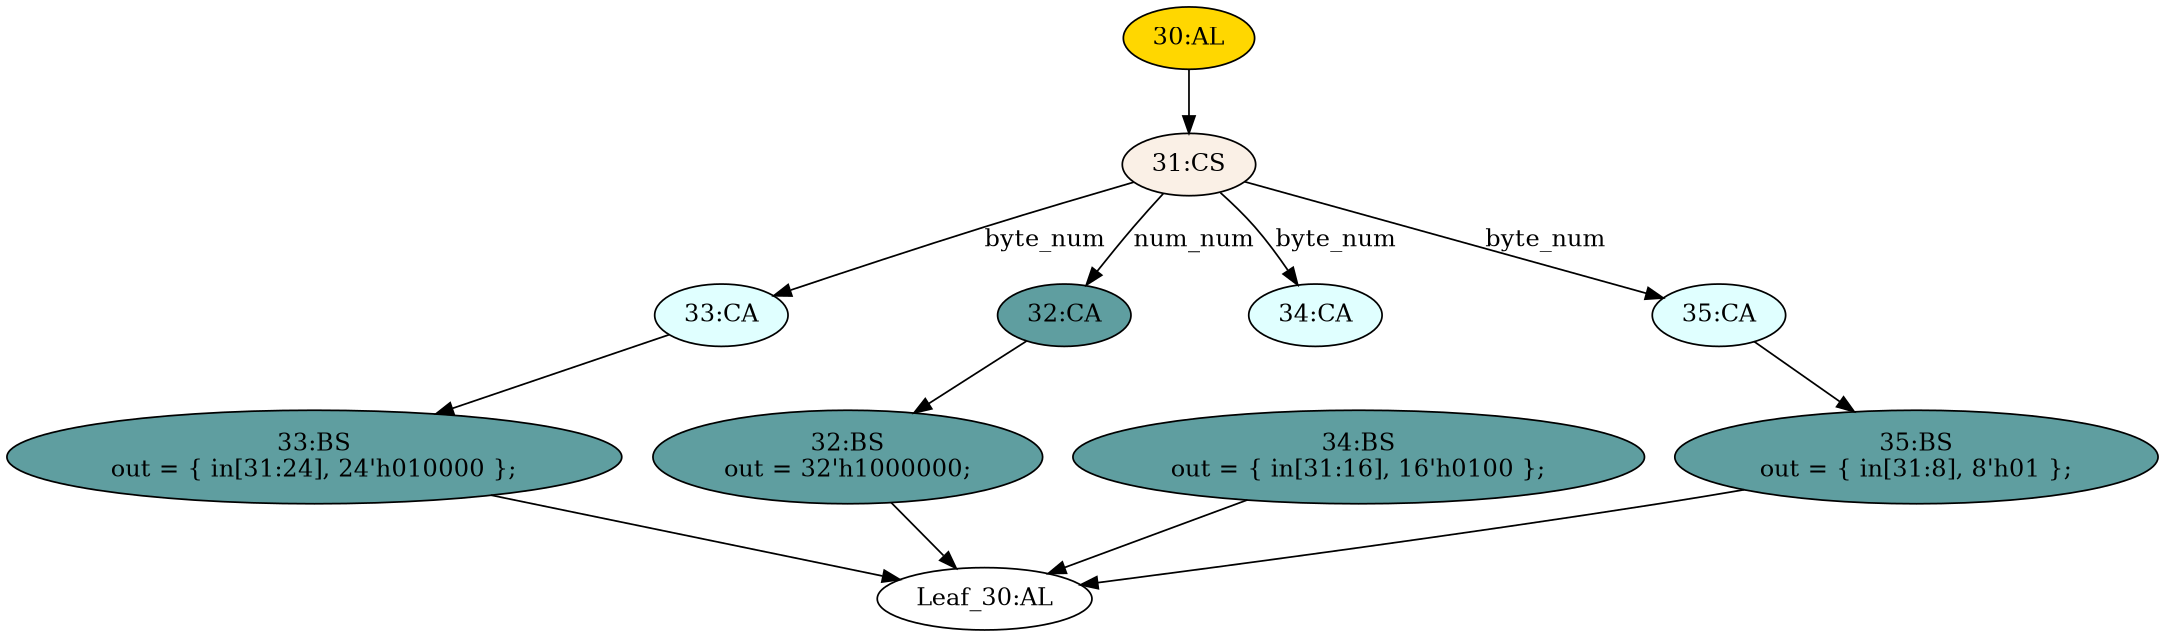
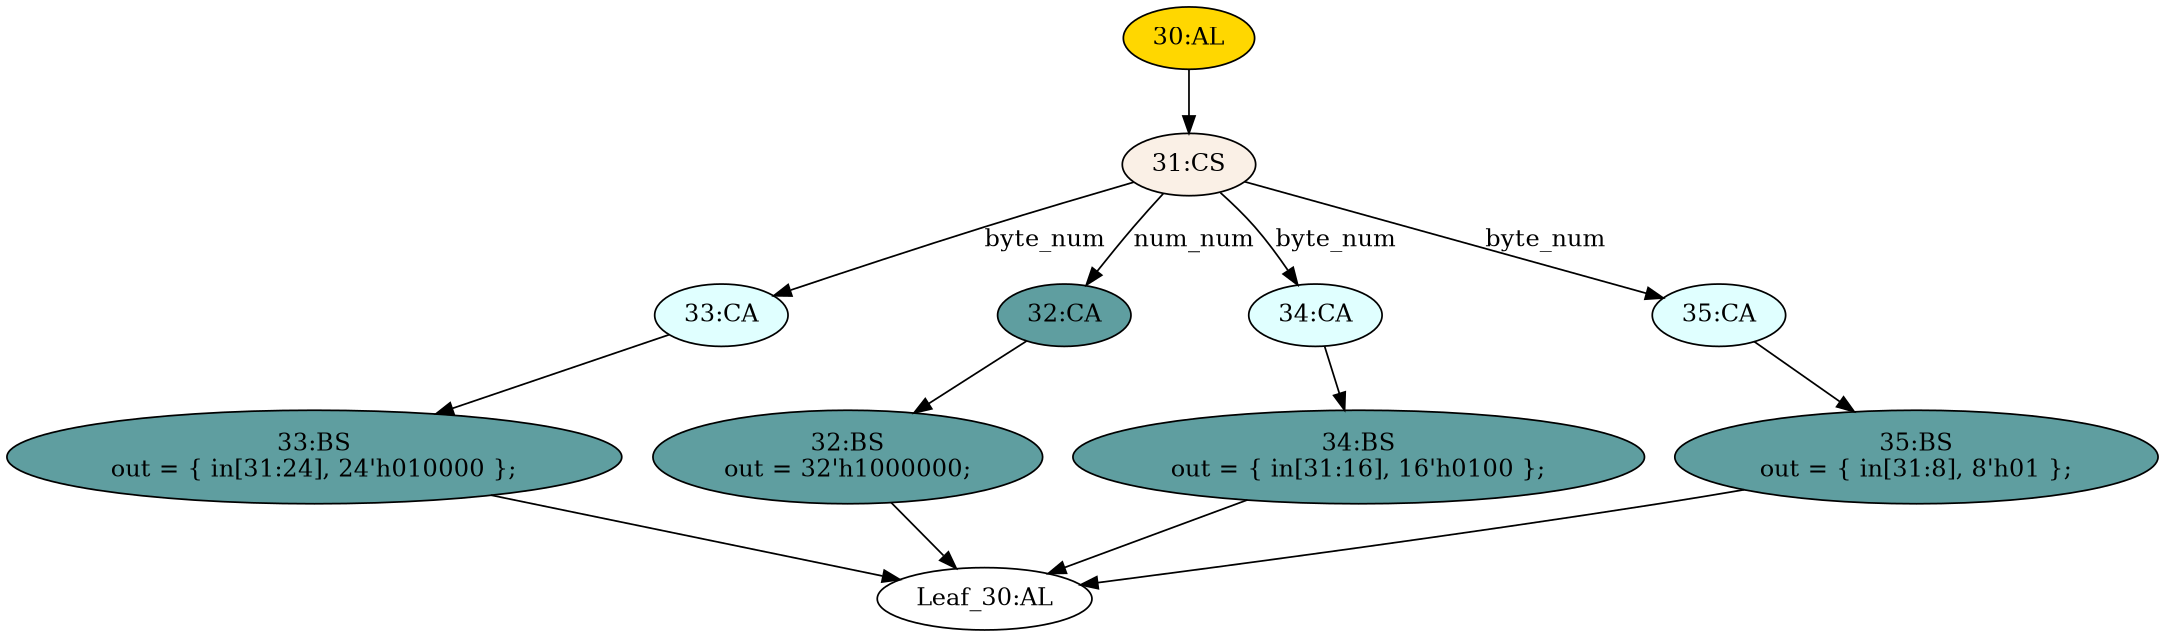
edge "34:CA" -> "34:BS out = { in[31:16], 16'h0100 };": added
